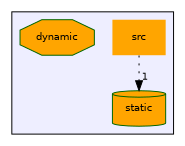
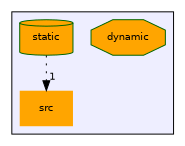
edge "src" -> "static": reversed
